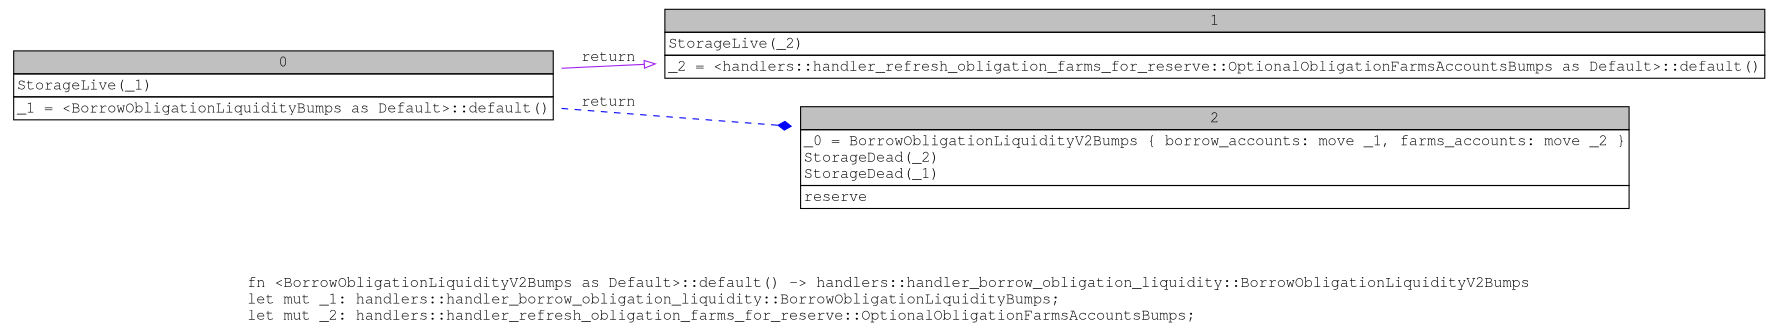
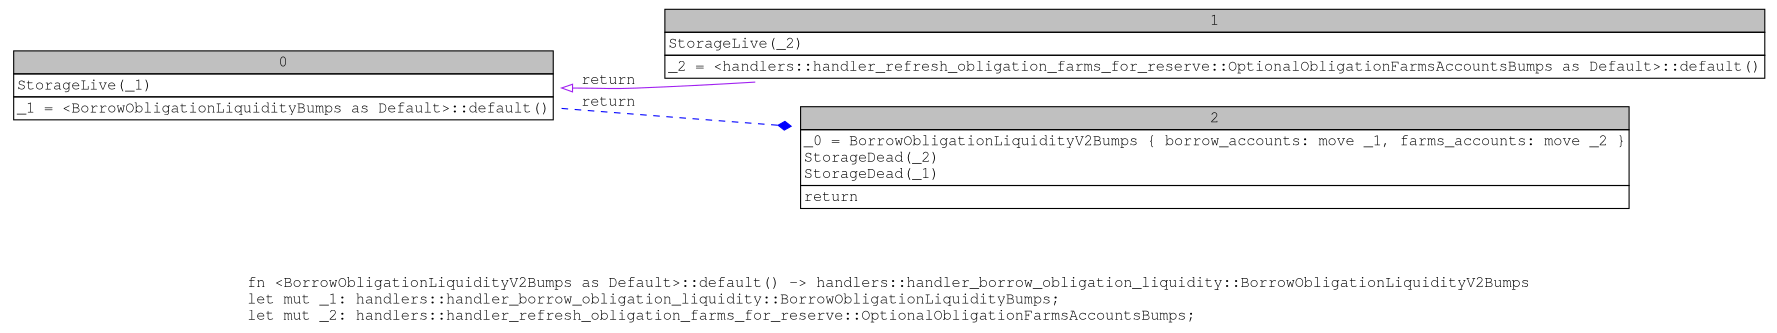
edge "0" -> "1": reversed
node "2": text "reserve" -> "return"
